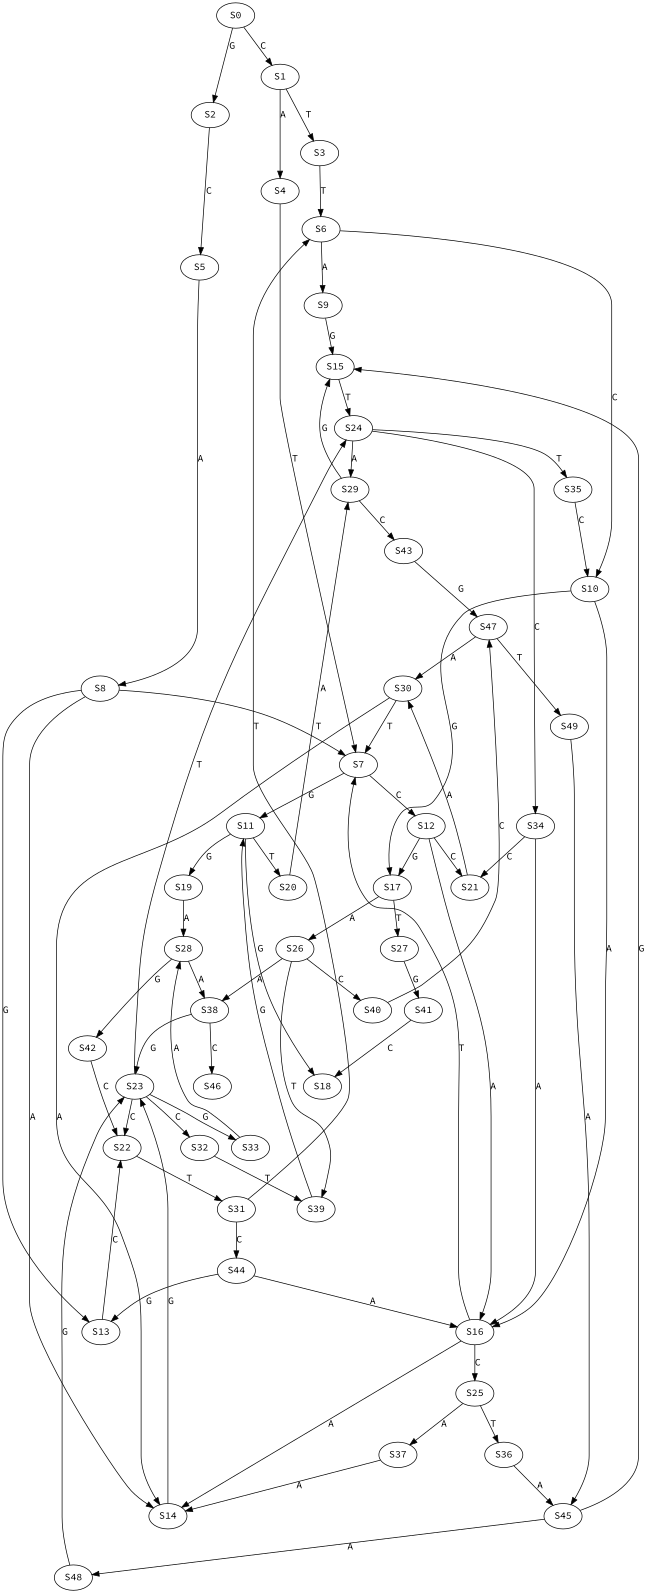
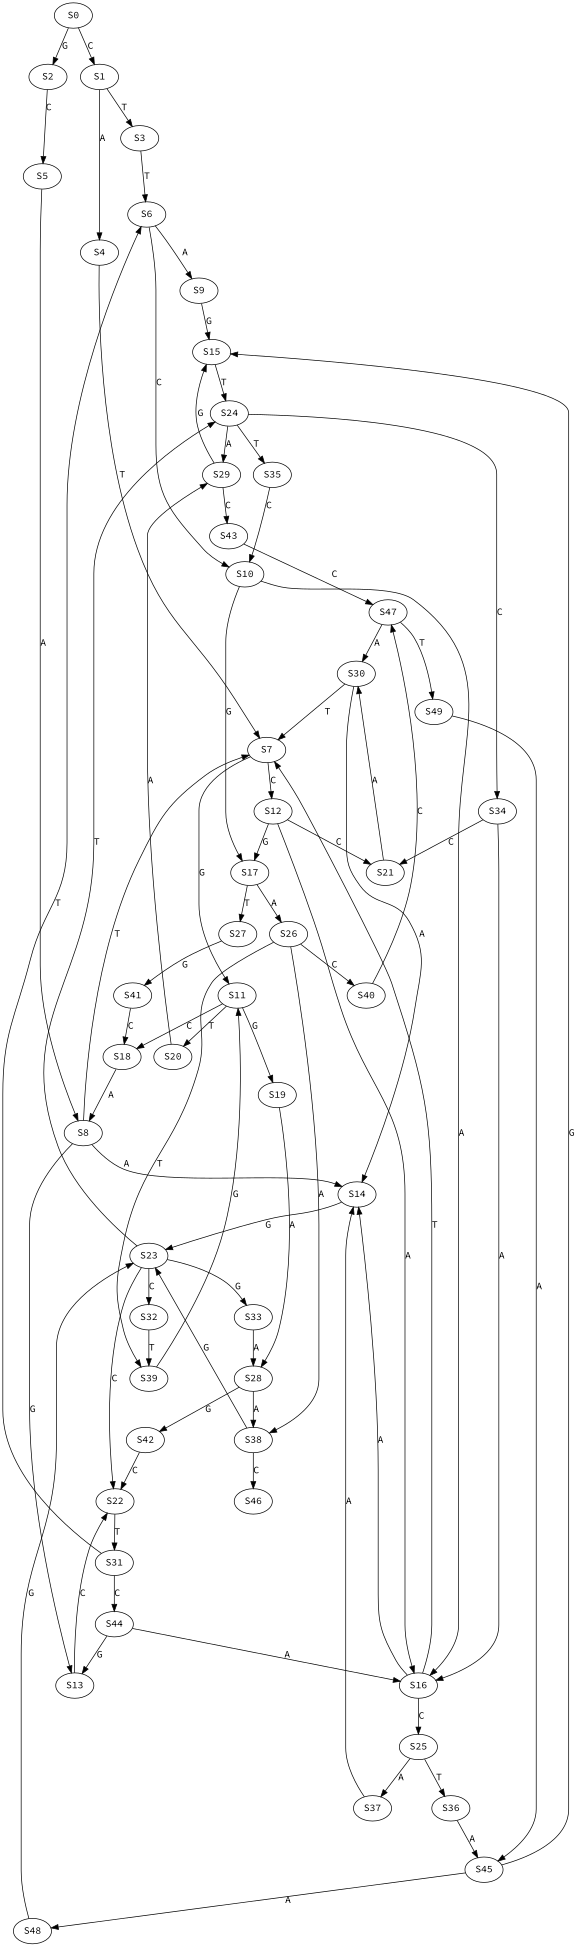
edge "S43" -> "S47": label "G" -> "C"
edge "S11" -> "S18": label "G" -> "C"
edge "S18" -> "S8": added, label "A"
